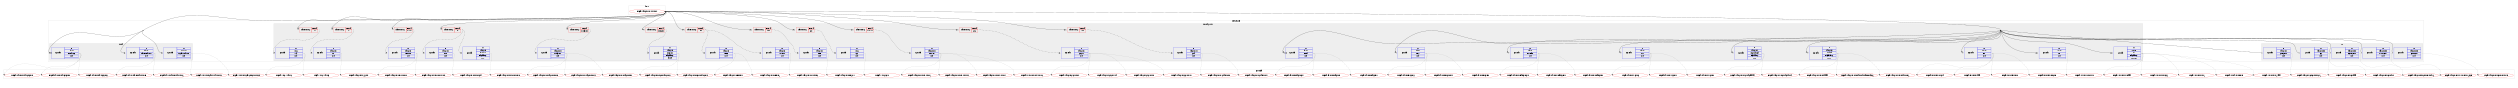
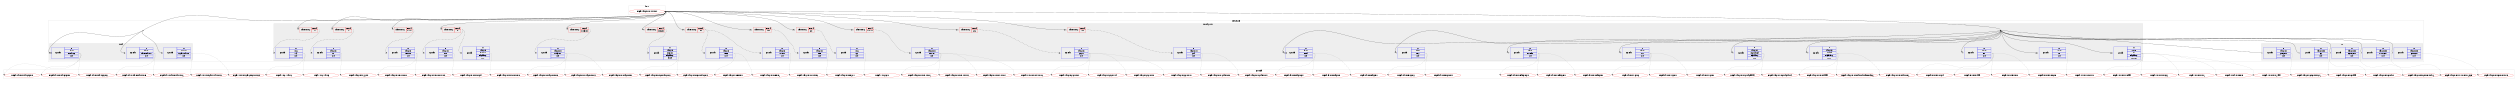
node "portage://dev-qt/qtgui-5.13.2": removed
